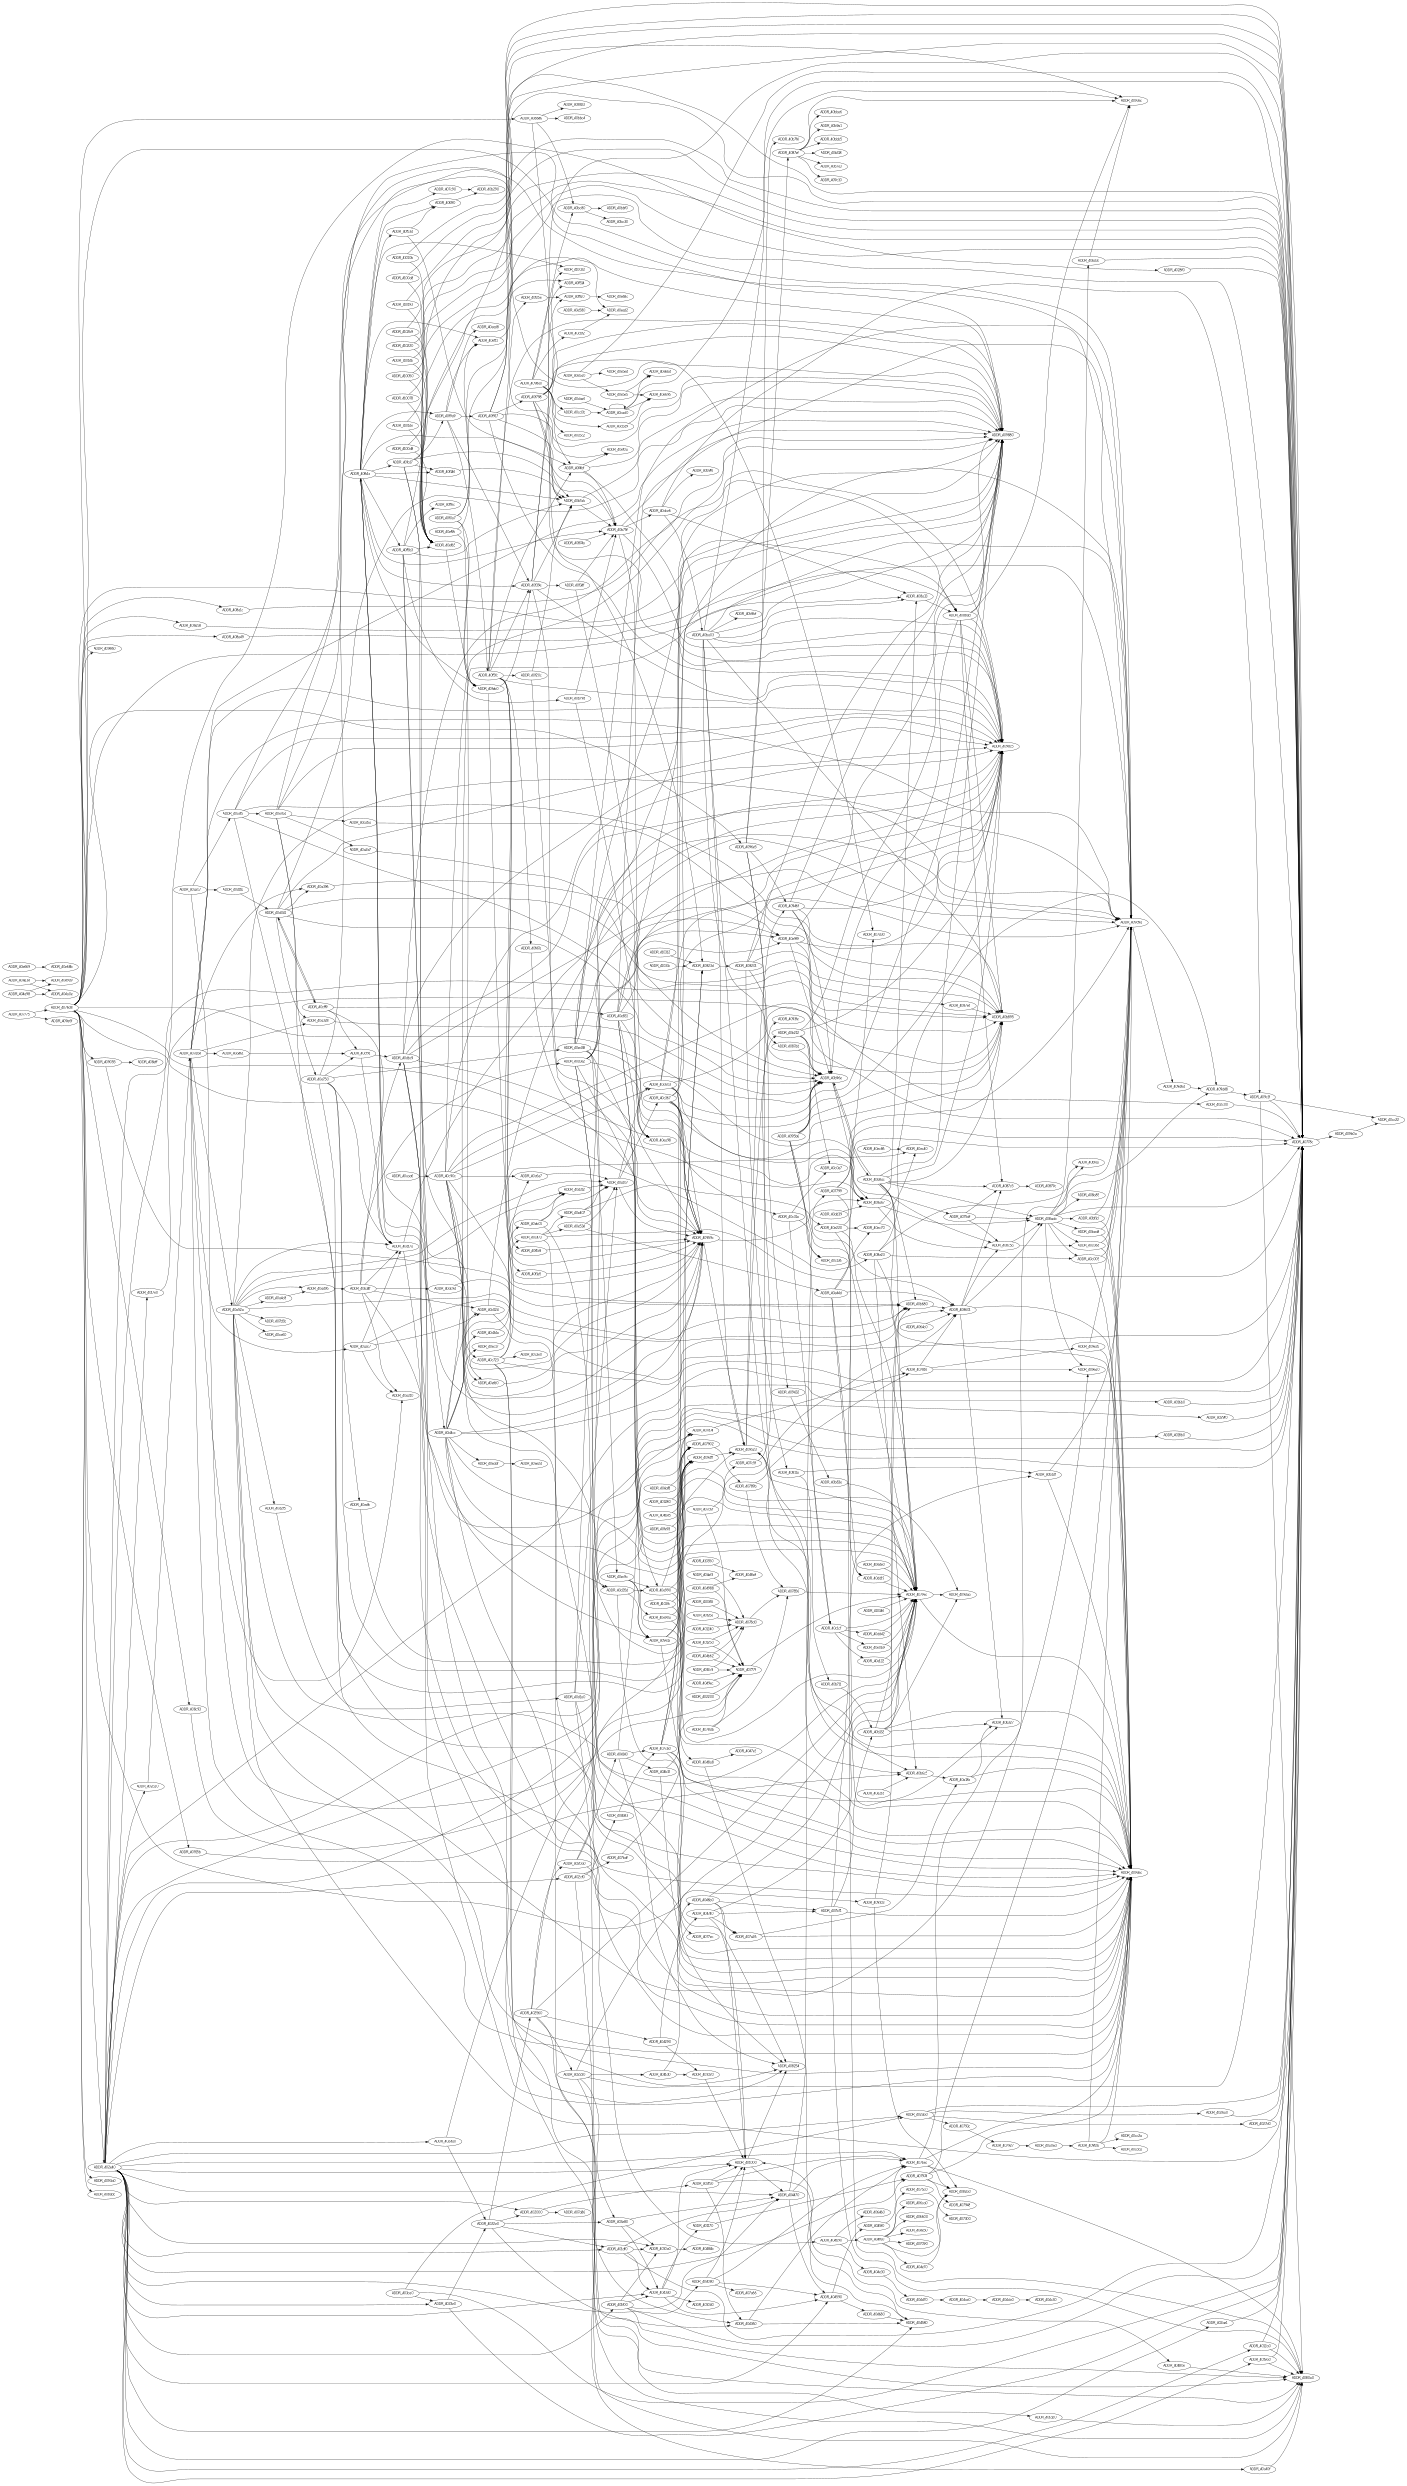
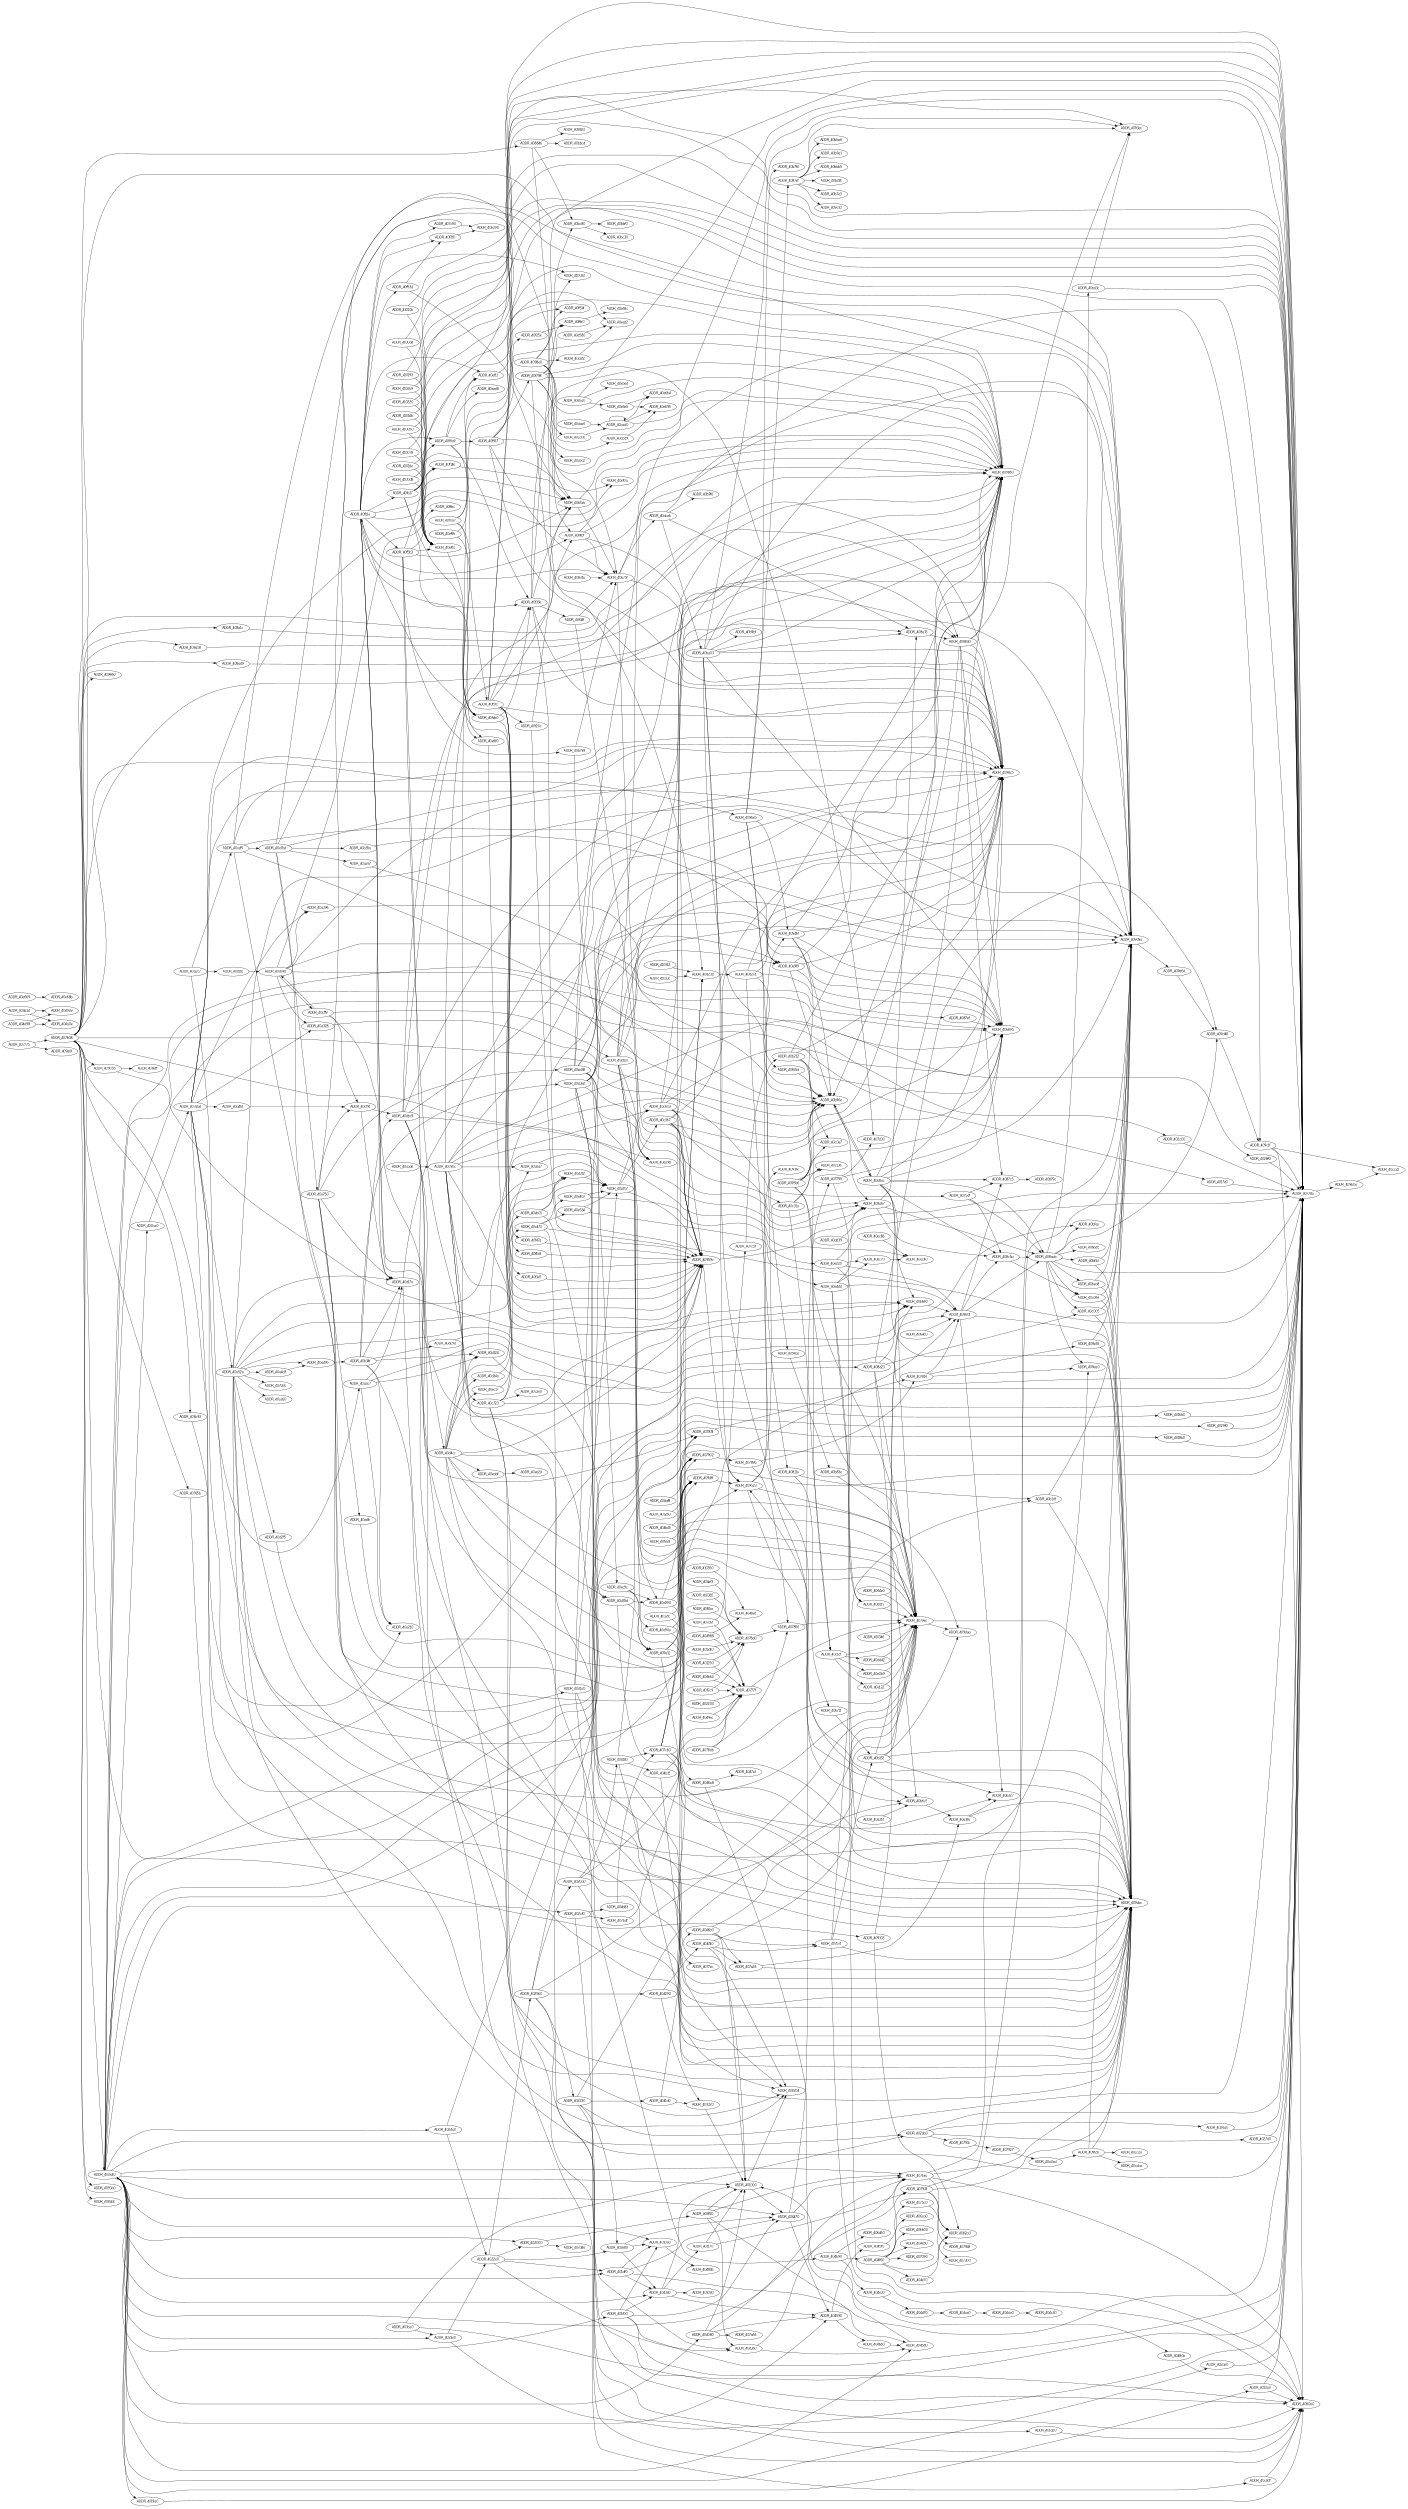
edge "ADDR_4019a0" -> "ADDR_40778a": removed
node "ADDR_402ae1": label "ADDR_402ae1" -> "ADDR_402ae0"
